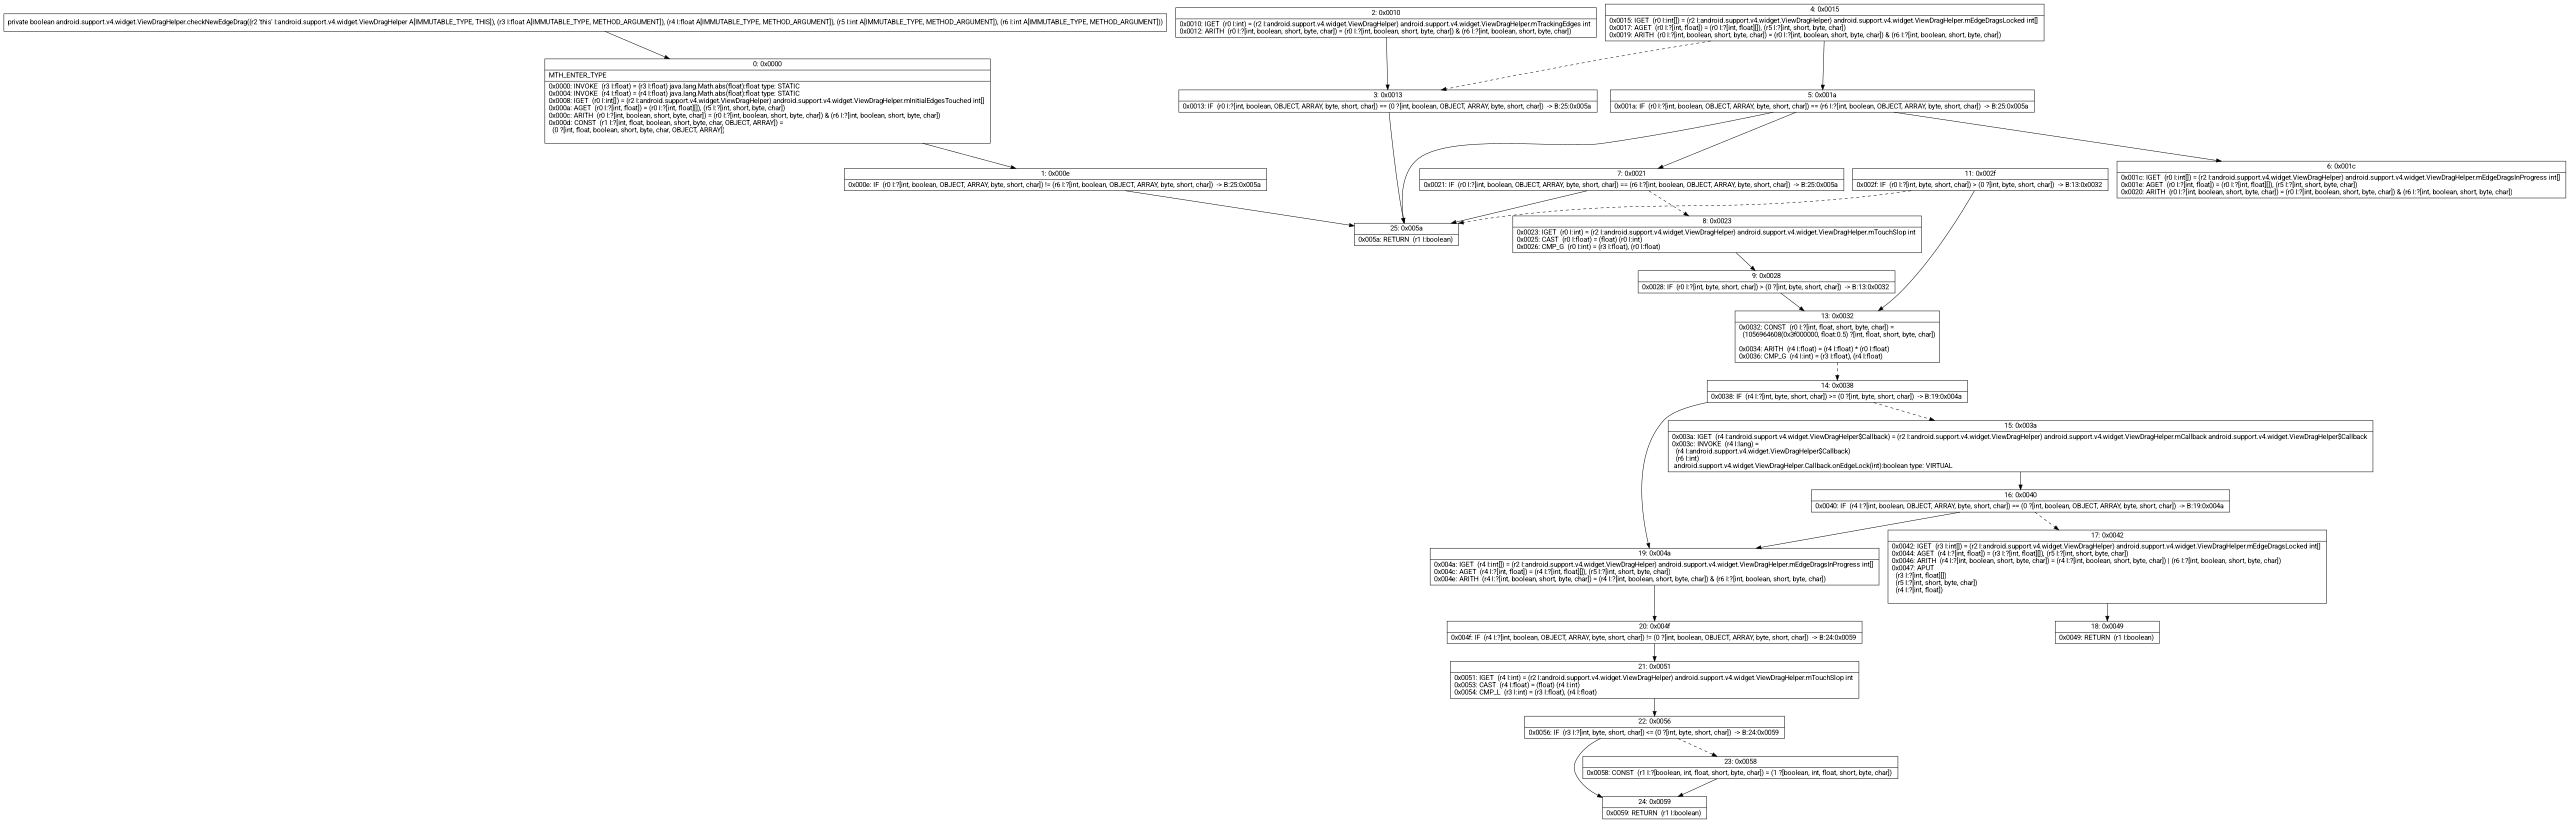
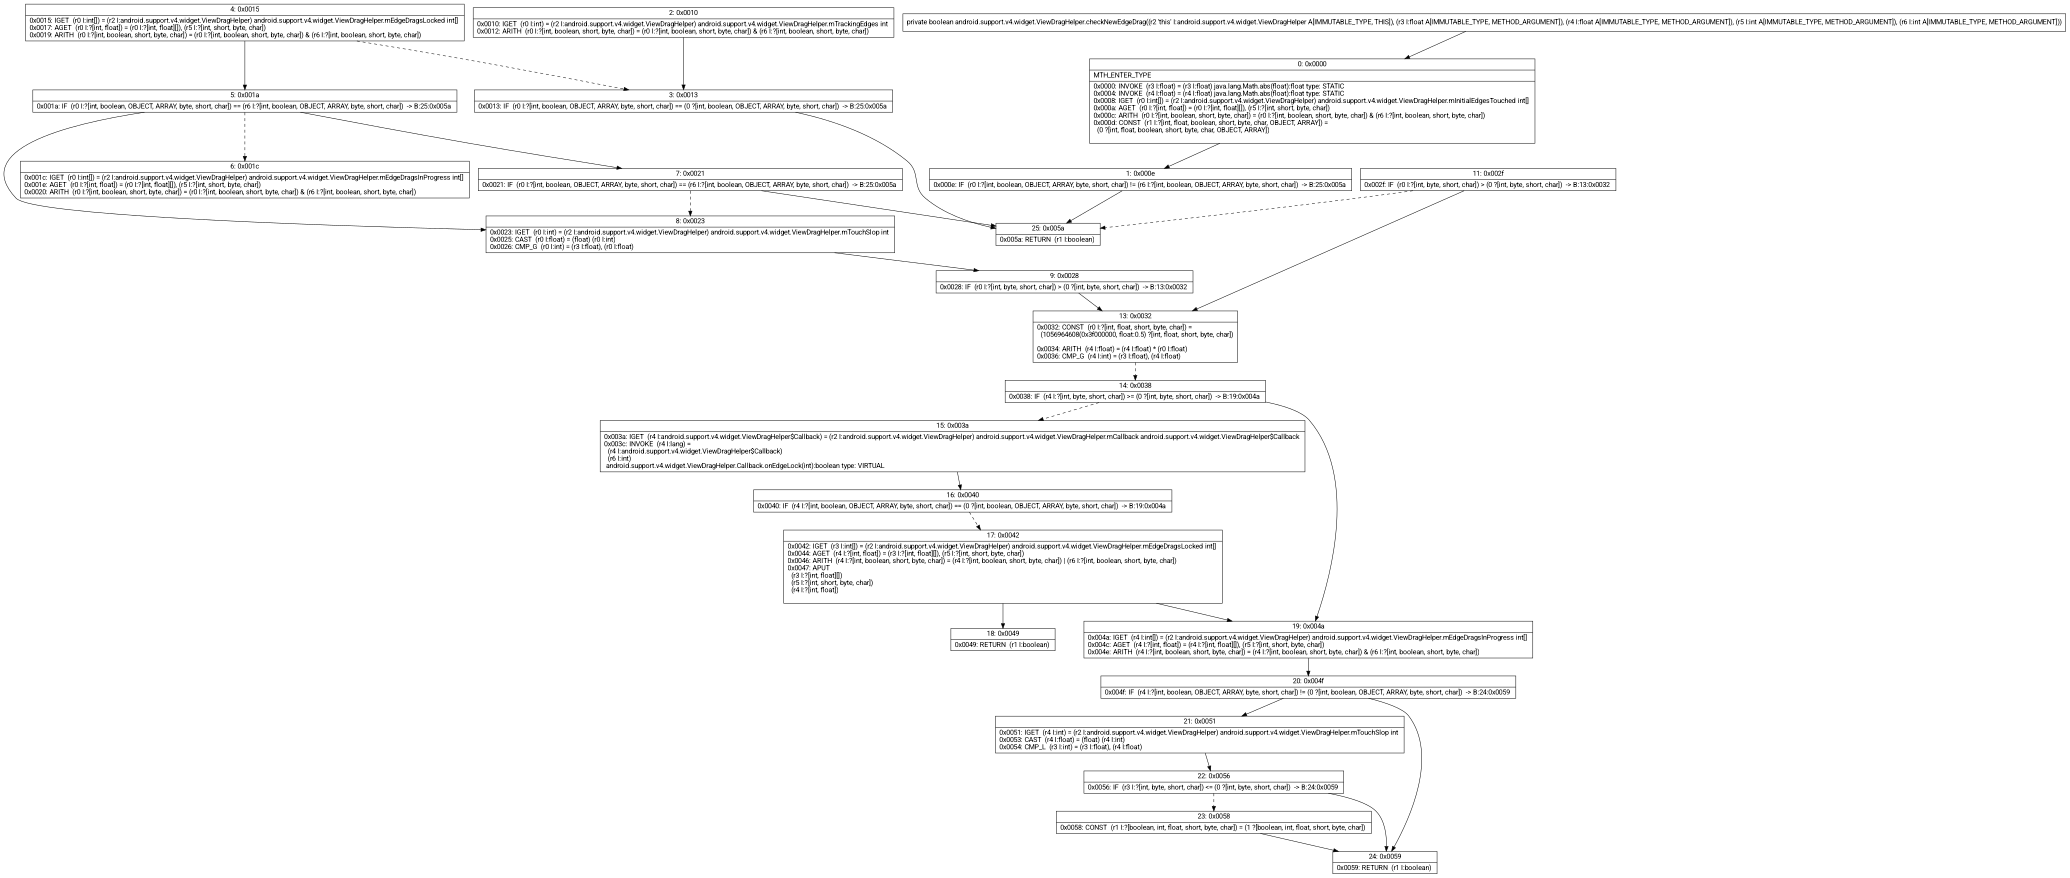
edge "5: 0x001a" -> "6: 0x001c": style solid -> dashed
edge "5: 0x001a" -> "25: 0x005a": now "5: 0x001a" -> "8: 0x0023"
edge "16: 0x0040" -> "19: 0x004a": now "17: 0x0042" -> "19: 0x004a"
edge "20: 0x004f" -> "24: 0x0059": added
